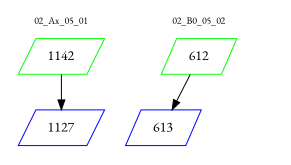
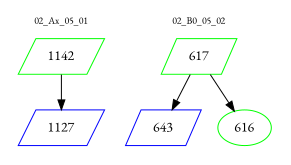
node "612": label "612" -> "617"
node "613": label "613" -> "643"
node "616": added
